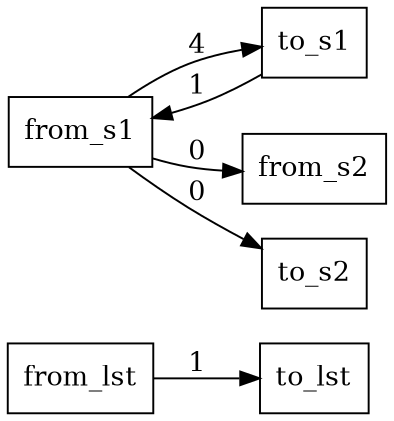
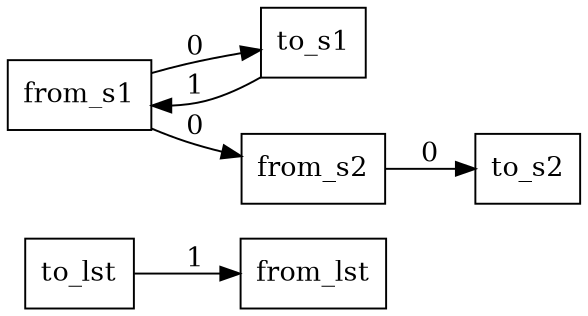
edge "from_s1" -> "to_s1": label "4" -> "0"
edge "from_s1" -> "to_s2": now "from_s2" -> "to_s2"
edge "from_lst" -> "to_lst": reversed
